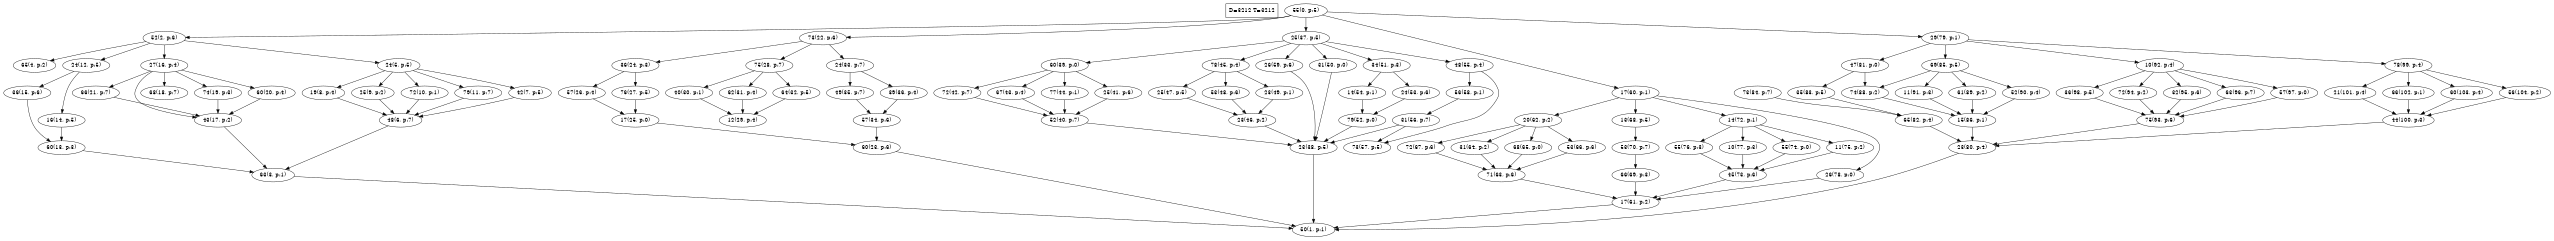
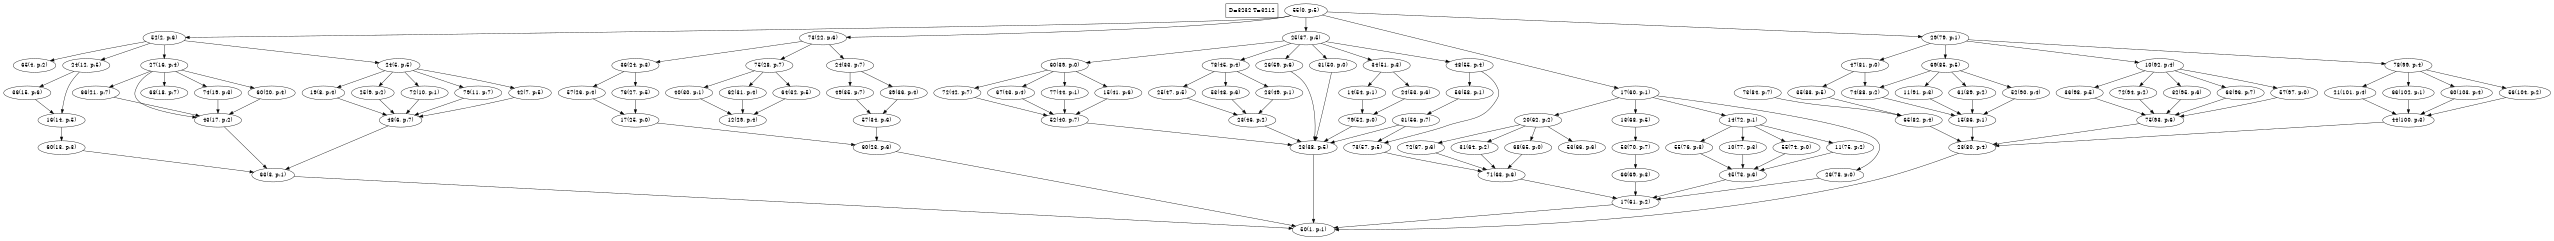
node "D=3212 T=3212": label "D=3212 T=3212" -> "D=3232 T=3212"
node "25(41, p:6)": label "25(41, p:6)" -> "15(41, p:6)"
edge "36(15, p:6)" -> "60(13, p:3)": now "36(15, p:6)" -> "16(14, p:5)"
edge "53(66, p:6)" -> "71(63, p:6)": now "73(57, p:5)" -> "71(63, p:6)"
